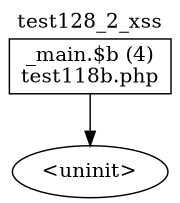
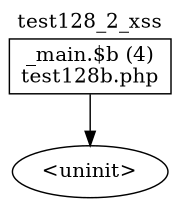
node "_main.$b (4) test118b.php": label "_main.$b (4) test118b.php" -> "_main.$b (4) test128b.php"
